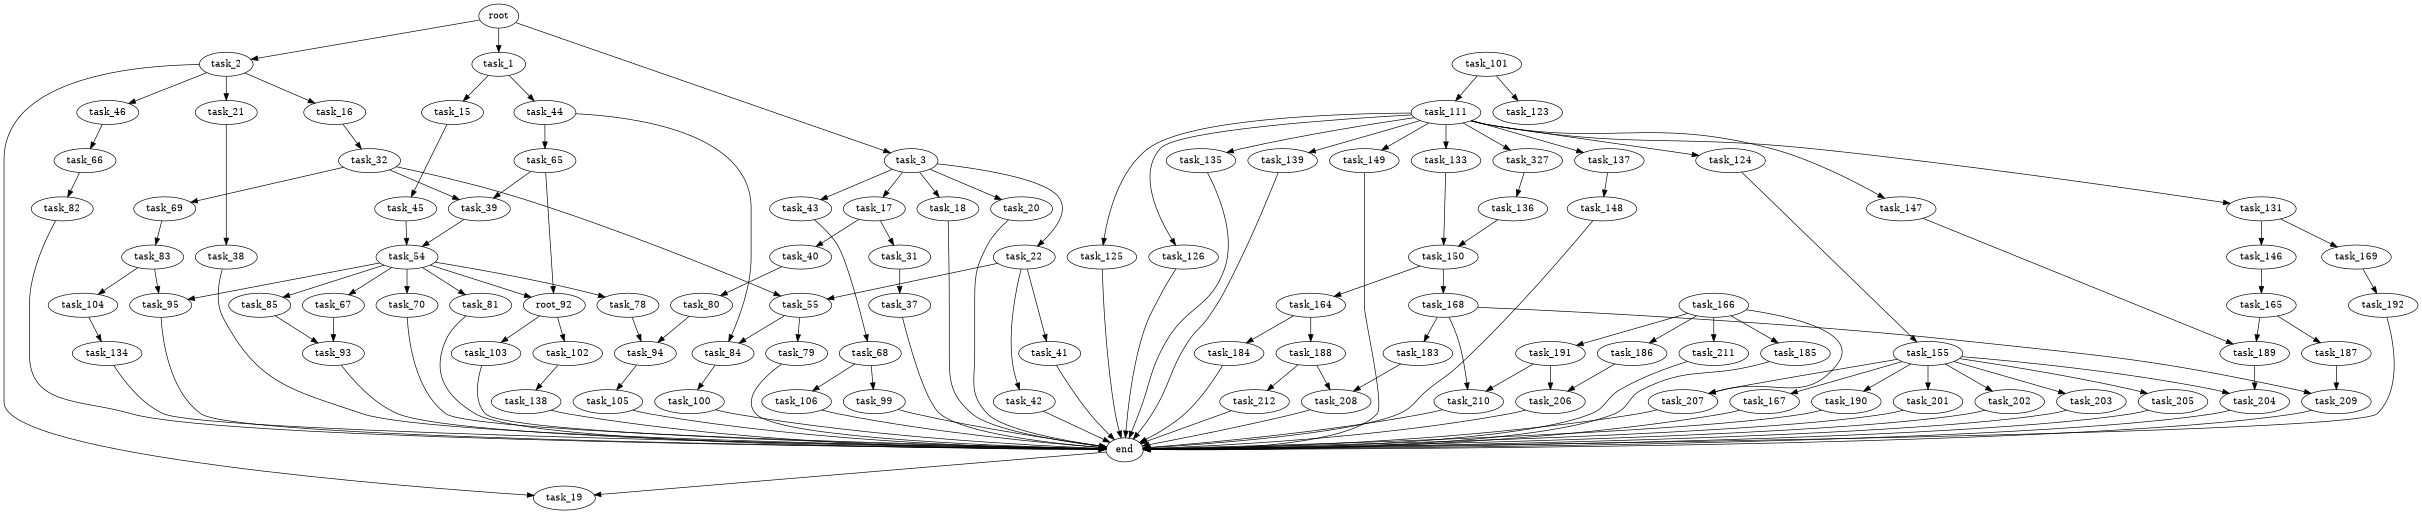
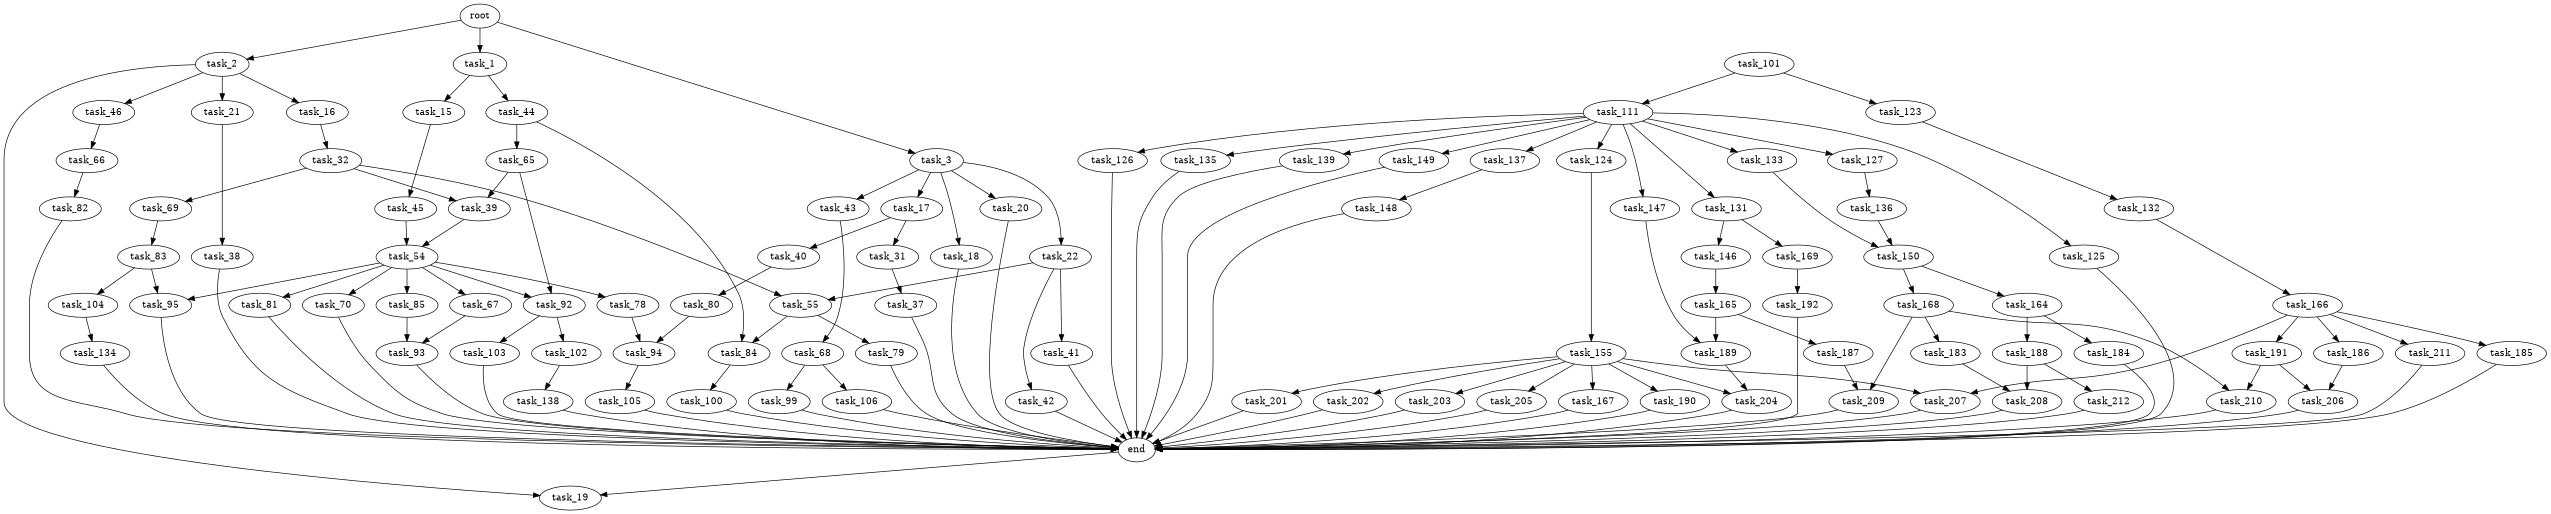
node "task_327": label "task_327" -> "task_127"
node "task_132": added
node "root_92": label "root_92" -> "task_92"
